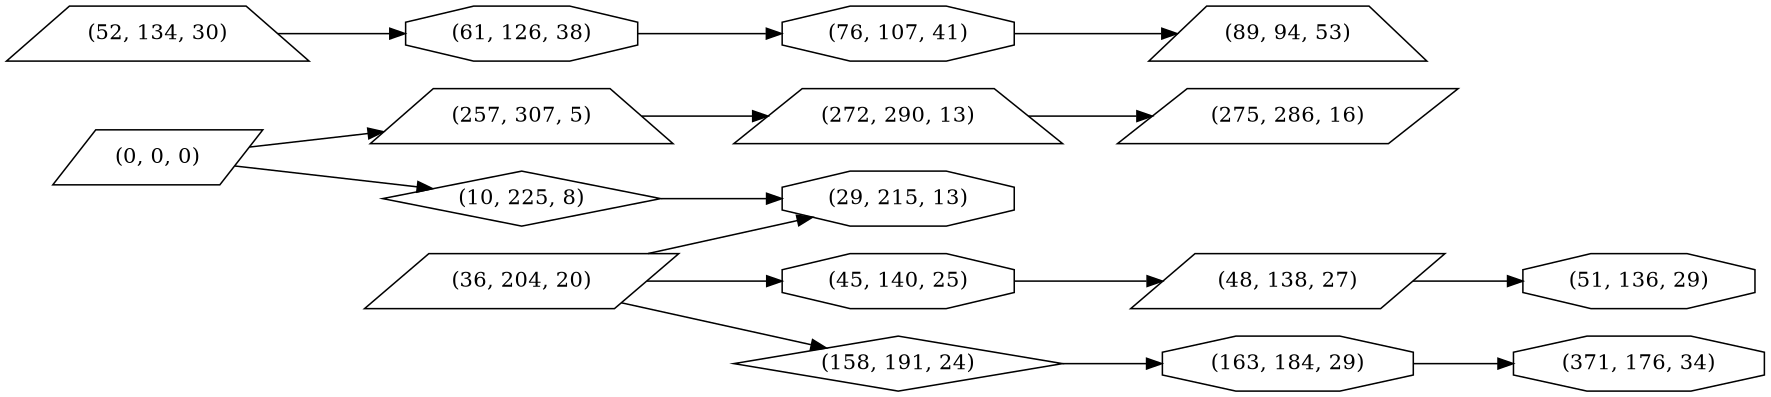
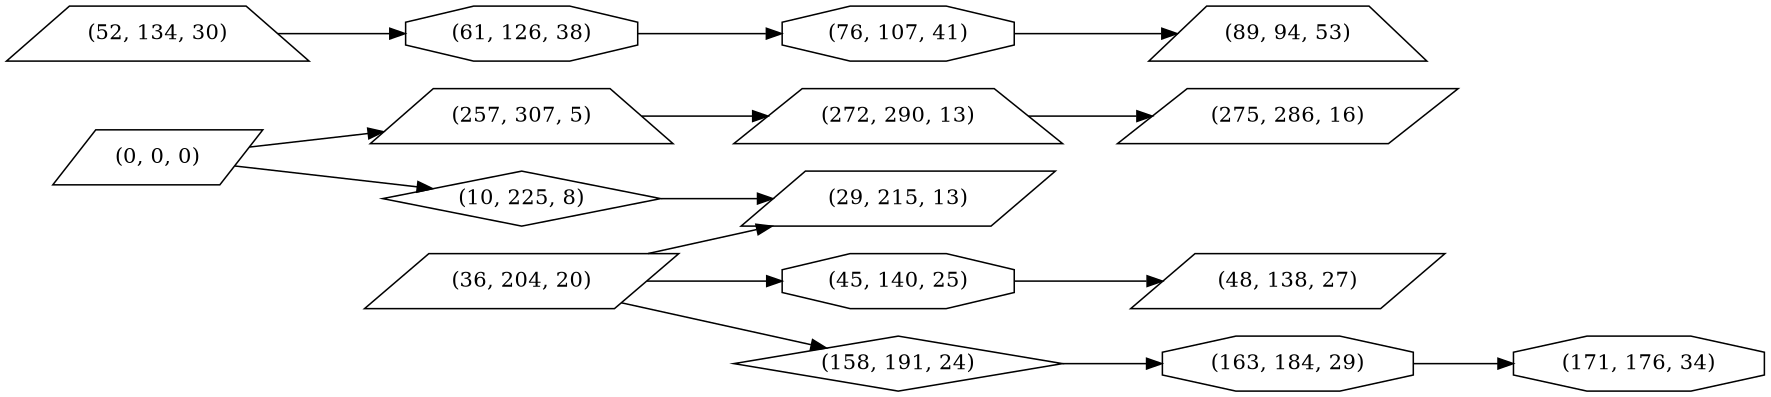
node "(29, 215, 13)": shape octagon -> parallelogram
node "(51, 136, 29)": removed
node "(371, 176, 34)": label "(371, 176, 34)" -> "(171, 176, 34)"
